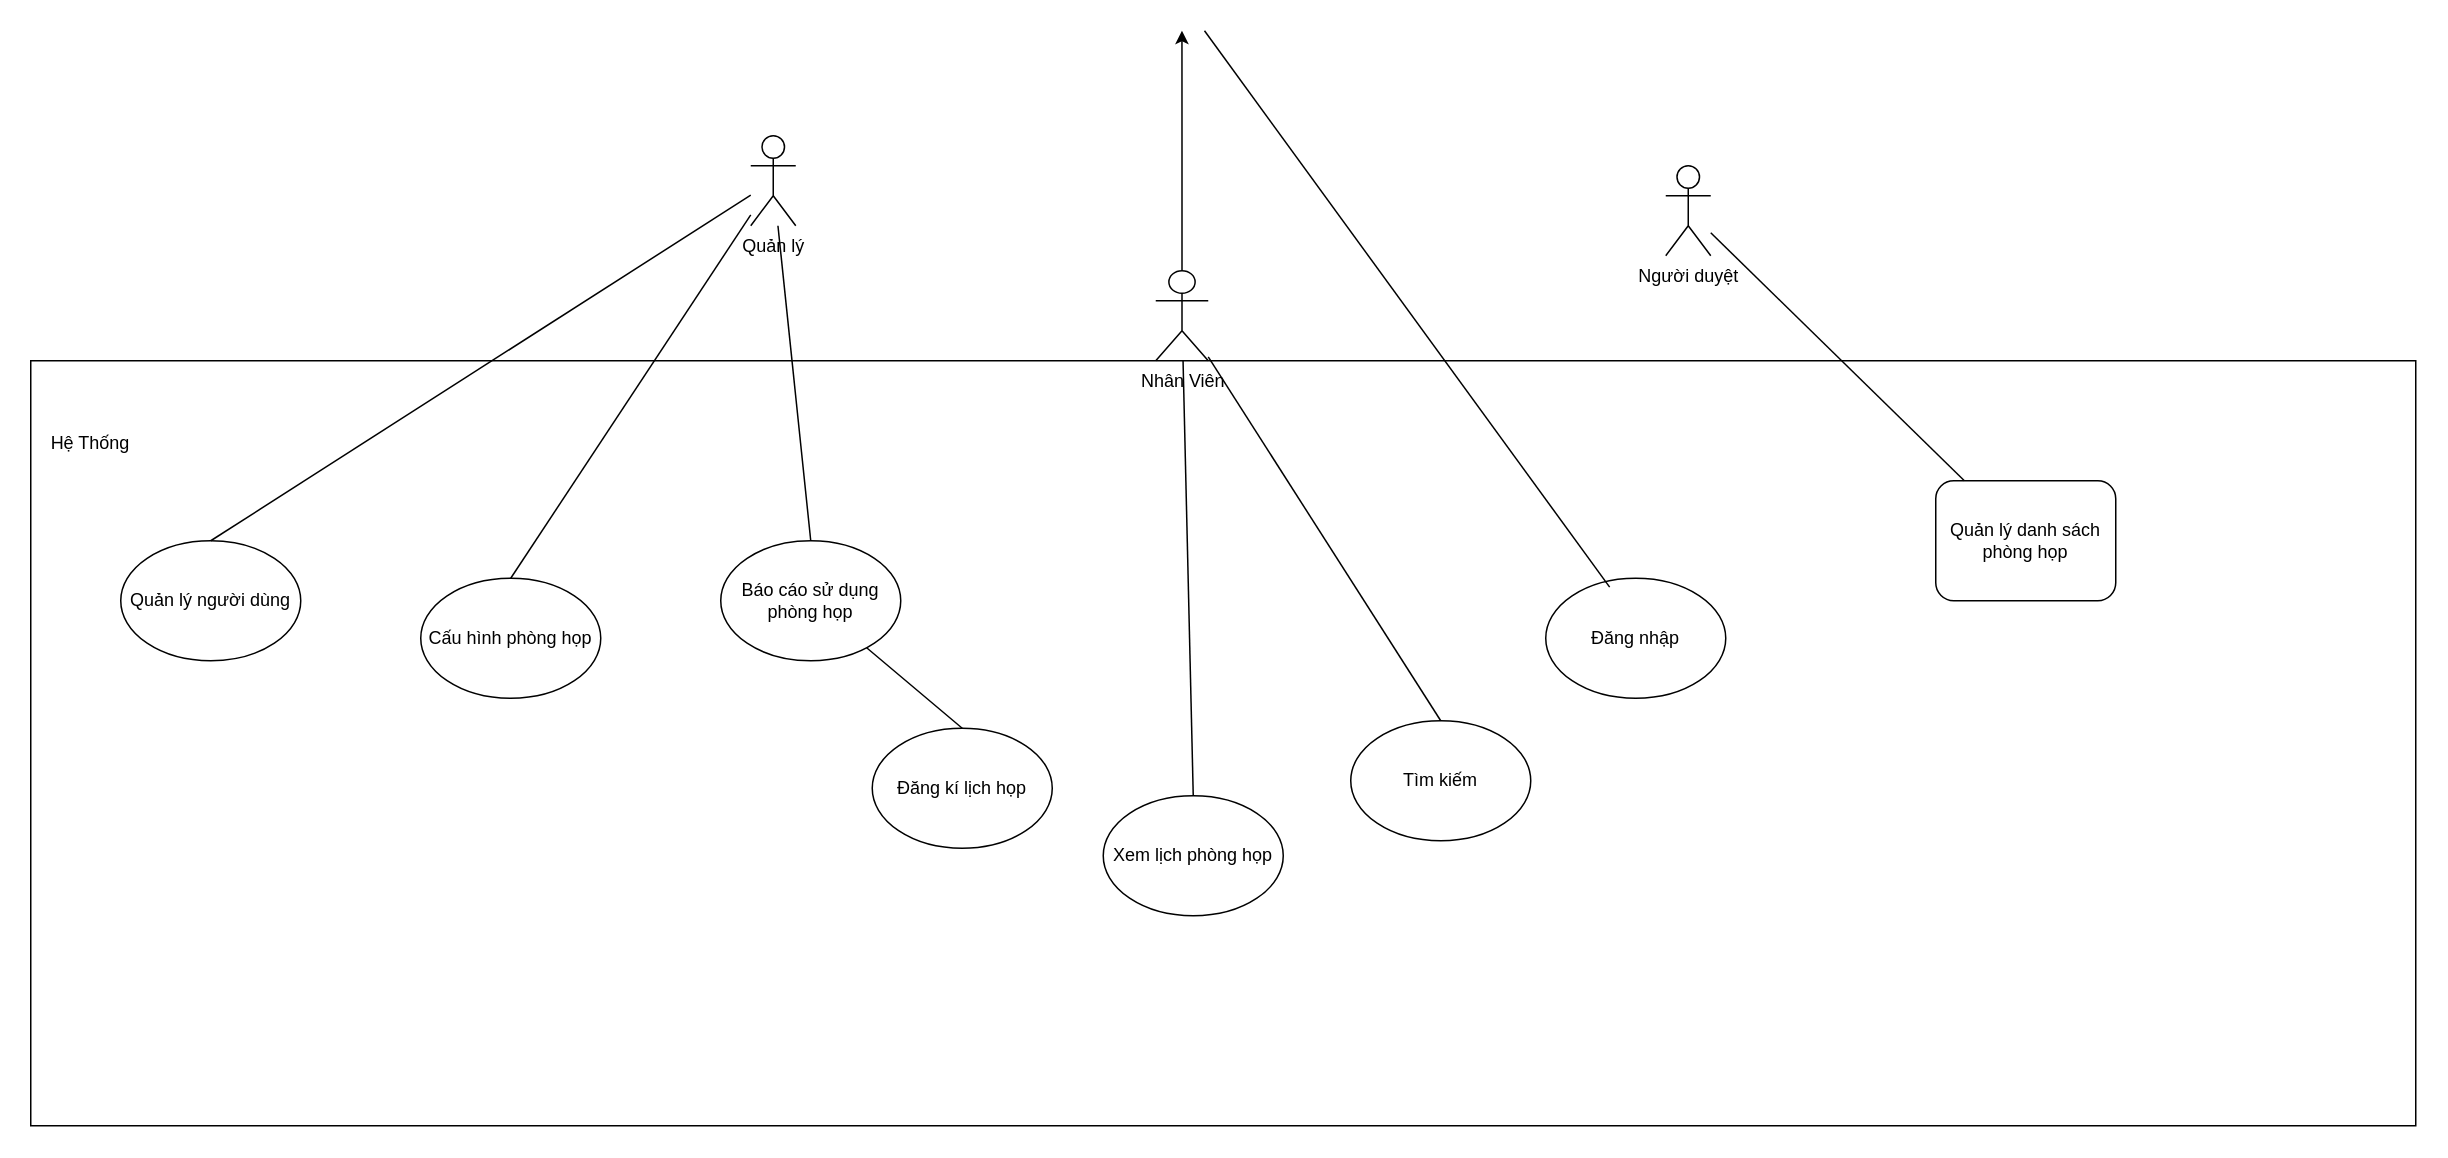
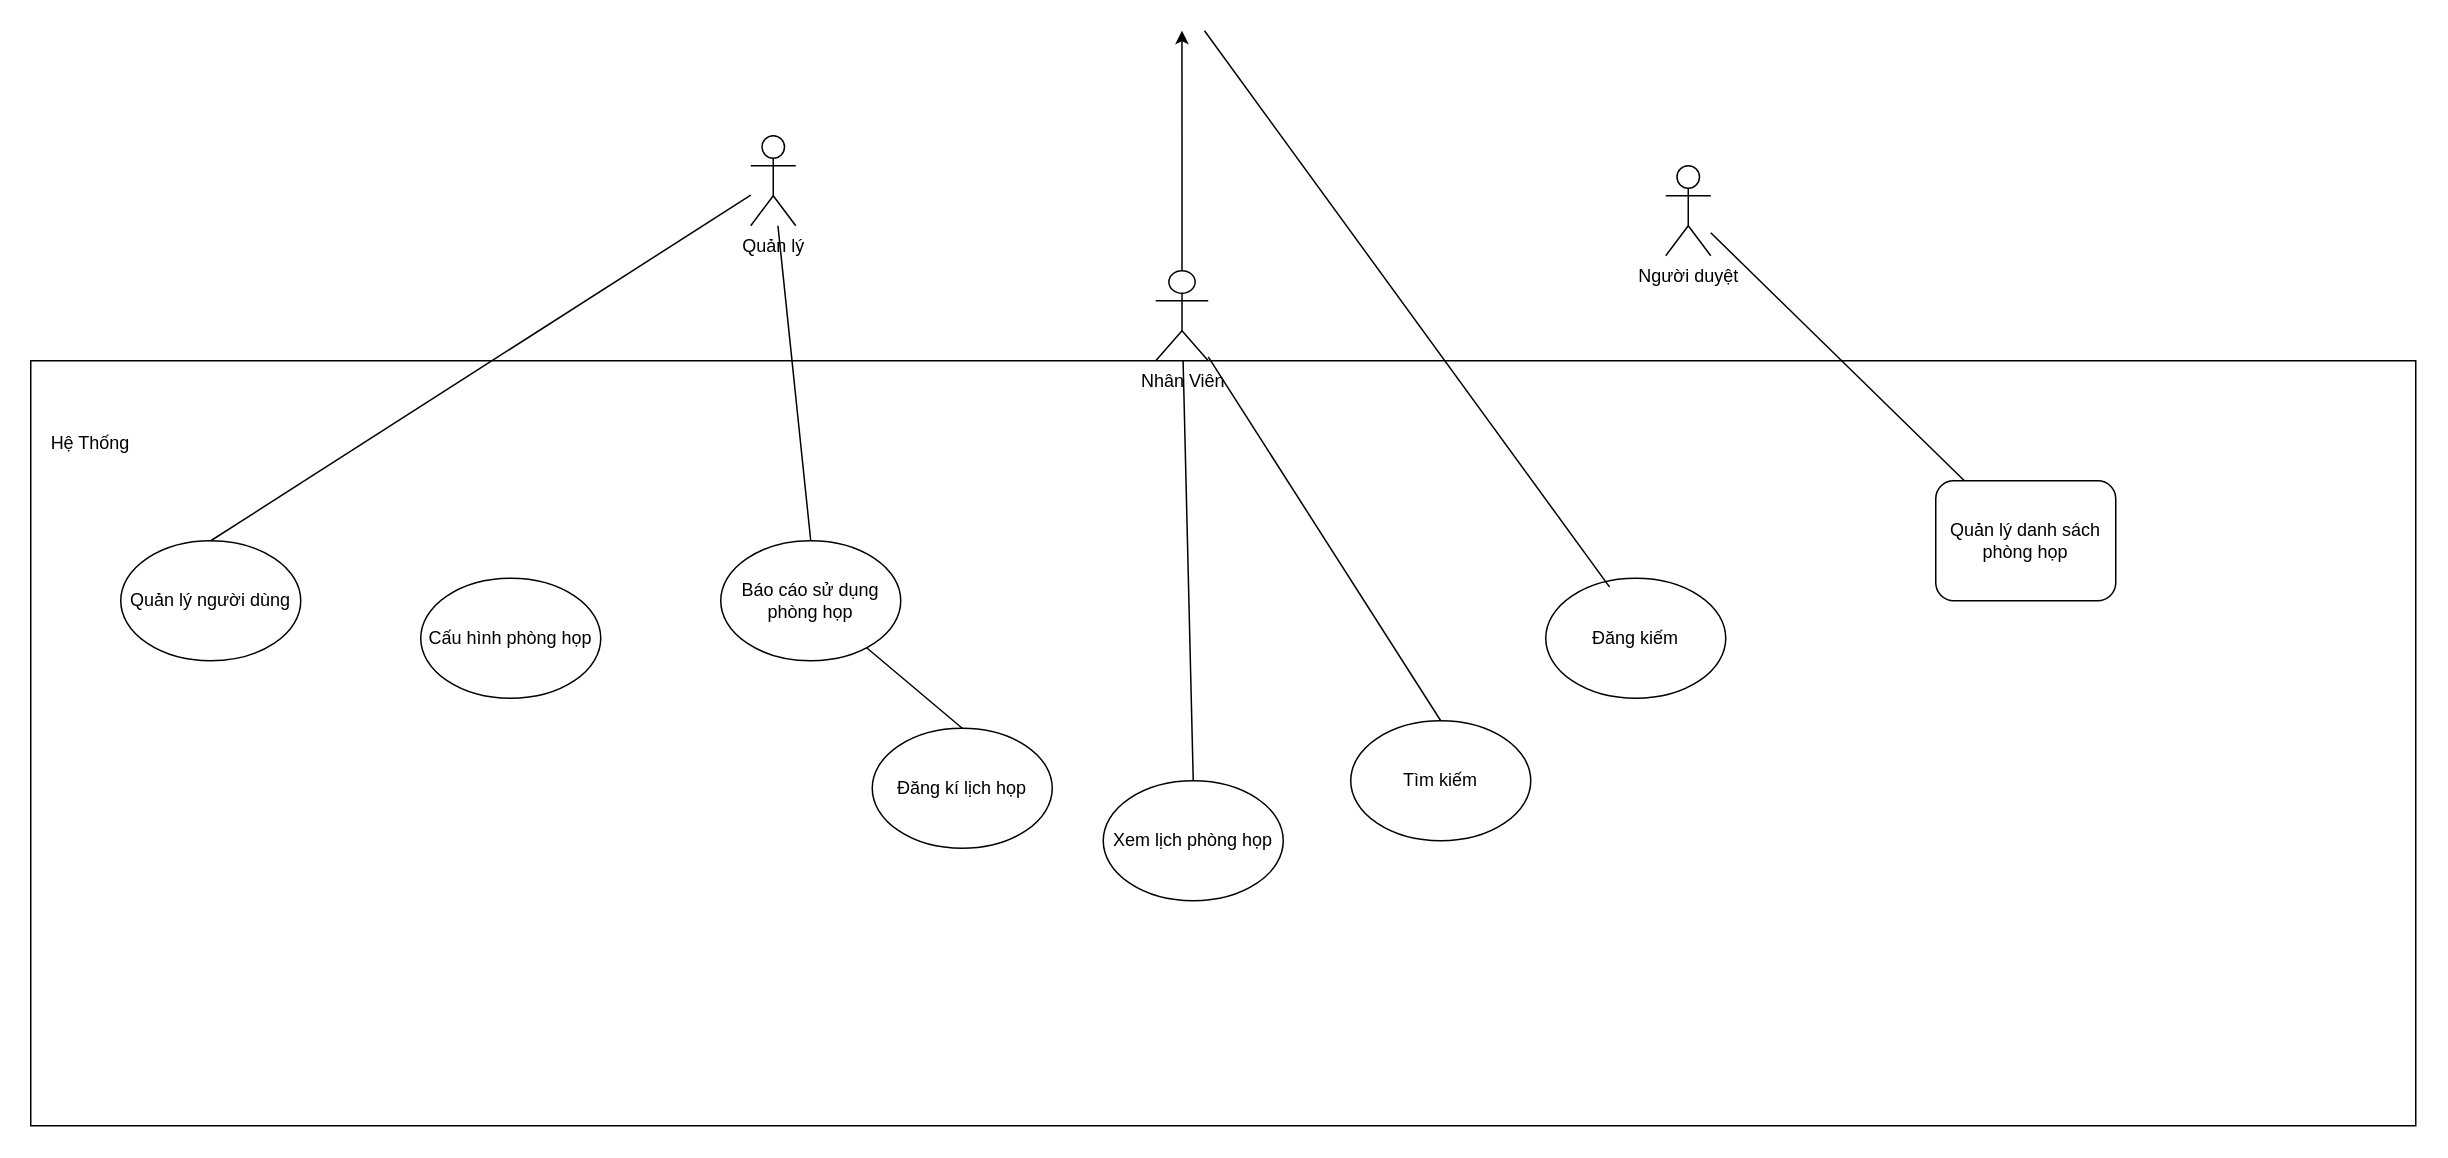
edge "Quản lý" -- "Cấu hình phòng họp": removed
node "Đăng nhập": label "Đăng nhập" -> "Đăng kiếm"
node "Xem lịch phòng họp": moved (1193, 856) -> (1193, 841)
